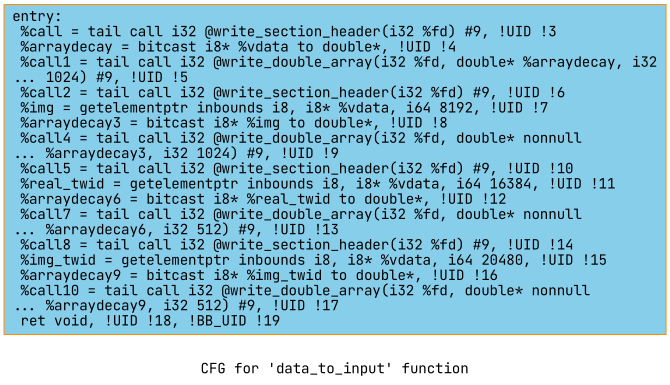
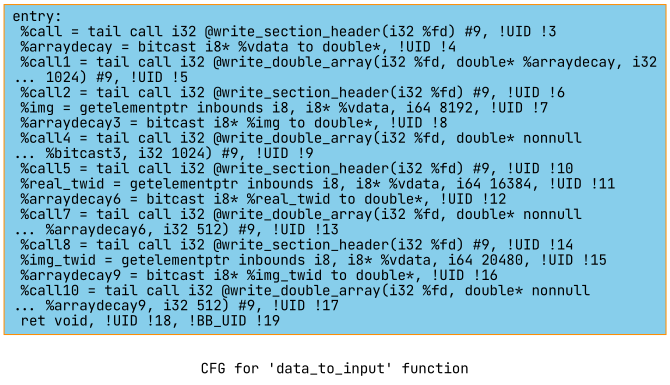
node "entry:": text "... %arraydecay3, i32 1024) #9, !UID !9" -> "... %bitcast3, i32 1024) #9, !UID !9"
